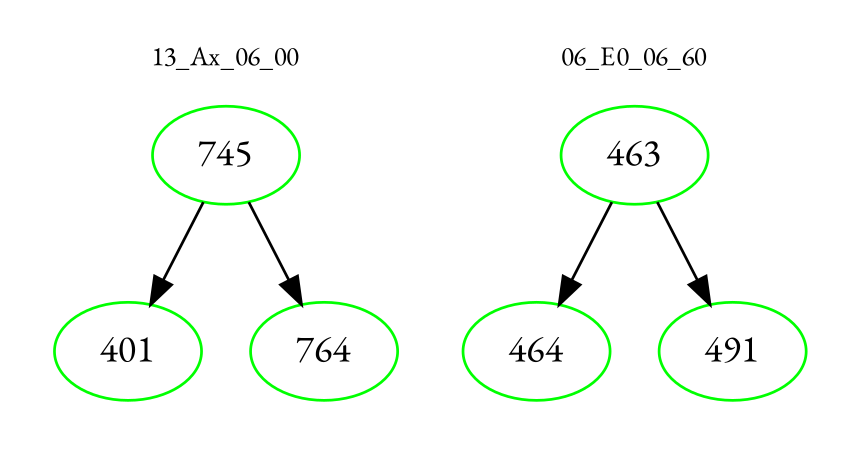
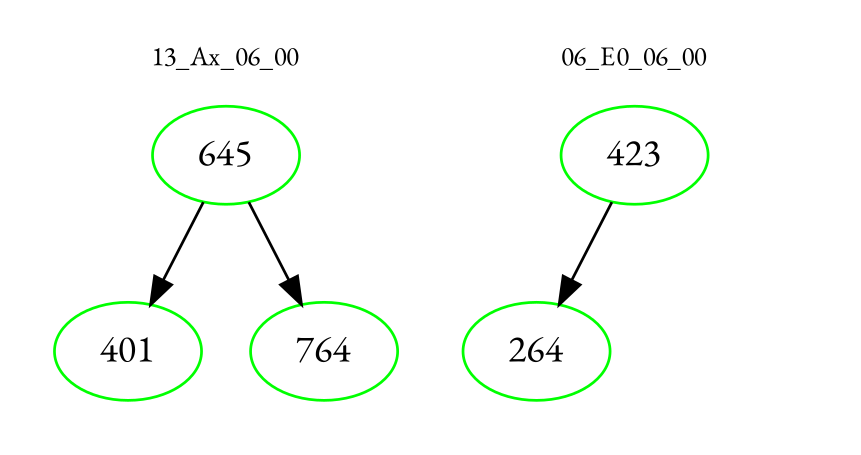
cluster "06_E0_06_60": label "06_E0_06_60" -> "06_E0_06_00"
node "745": label "745" -> "645"
node "463": label "463" -> "423"
node "464": label "464" -> "264"
node "491": removed
